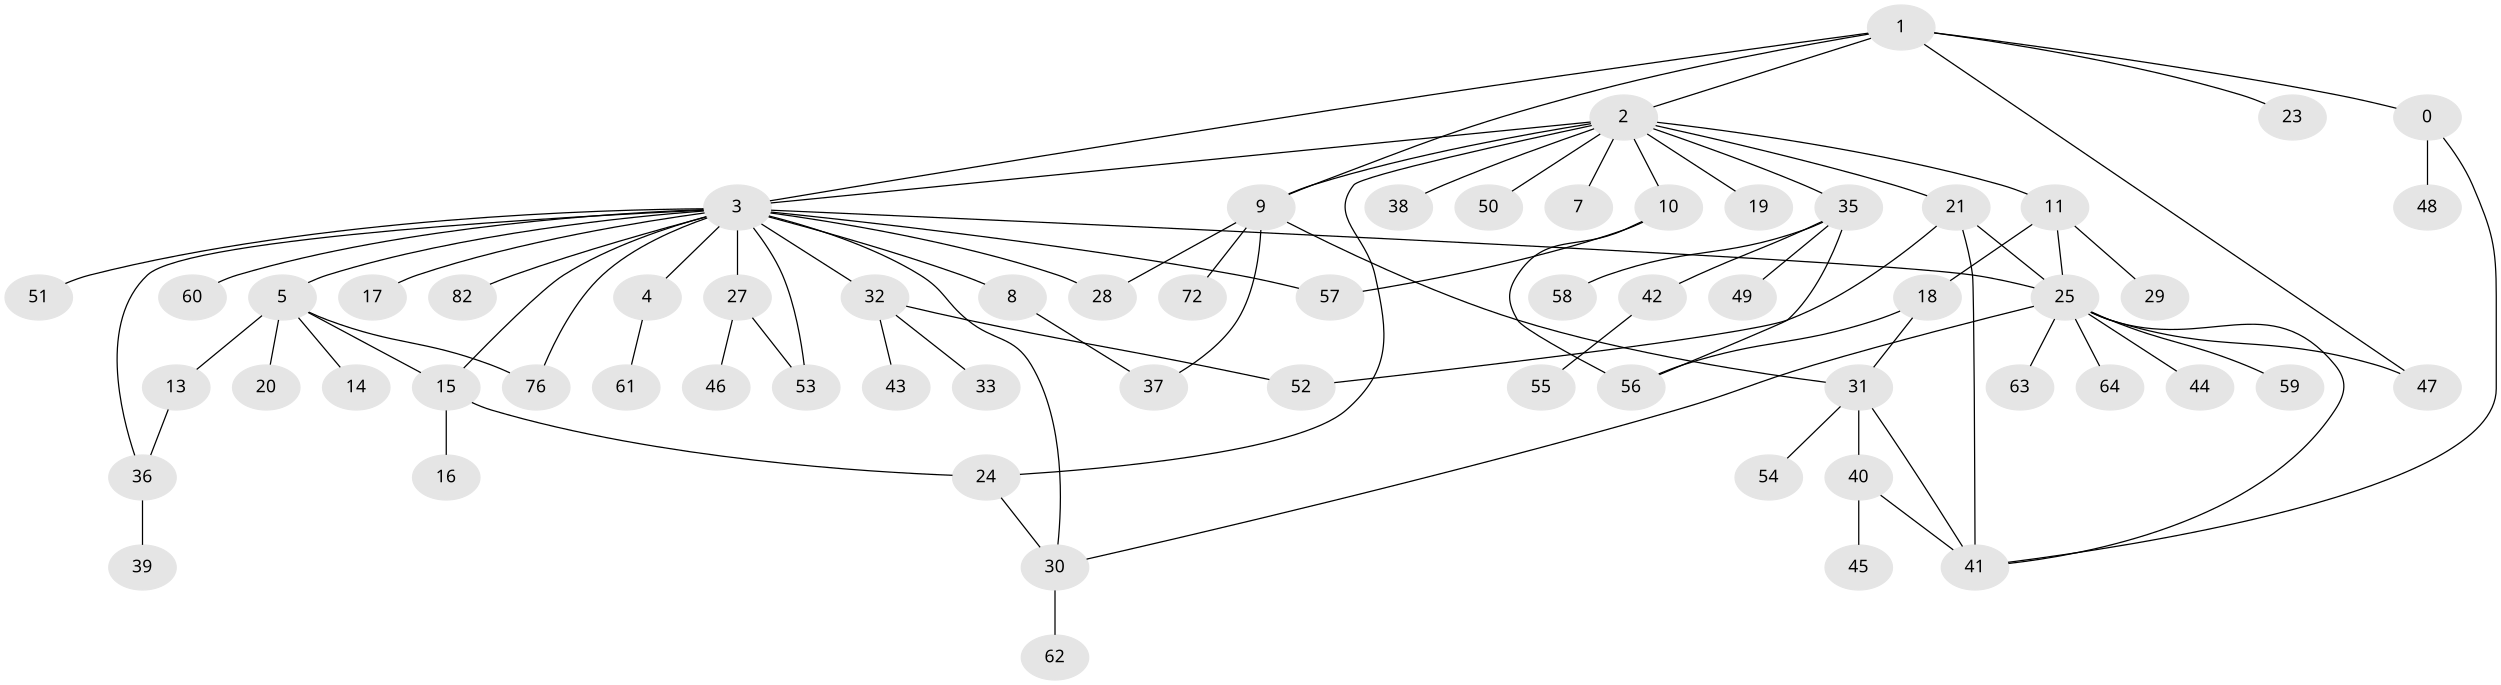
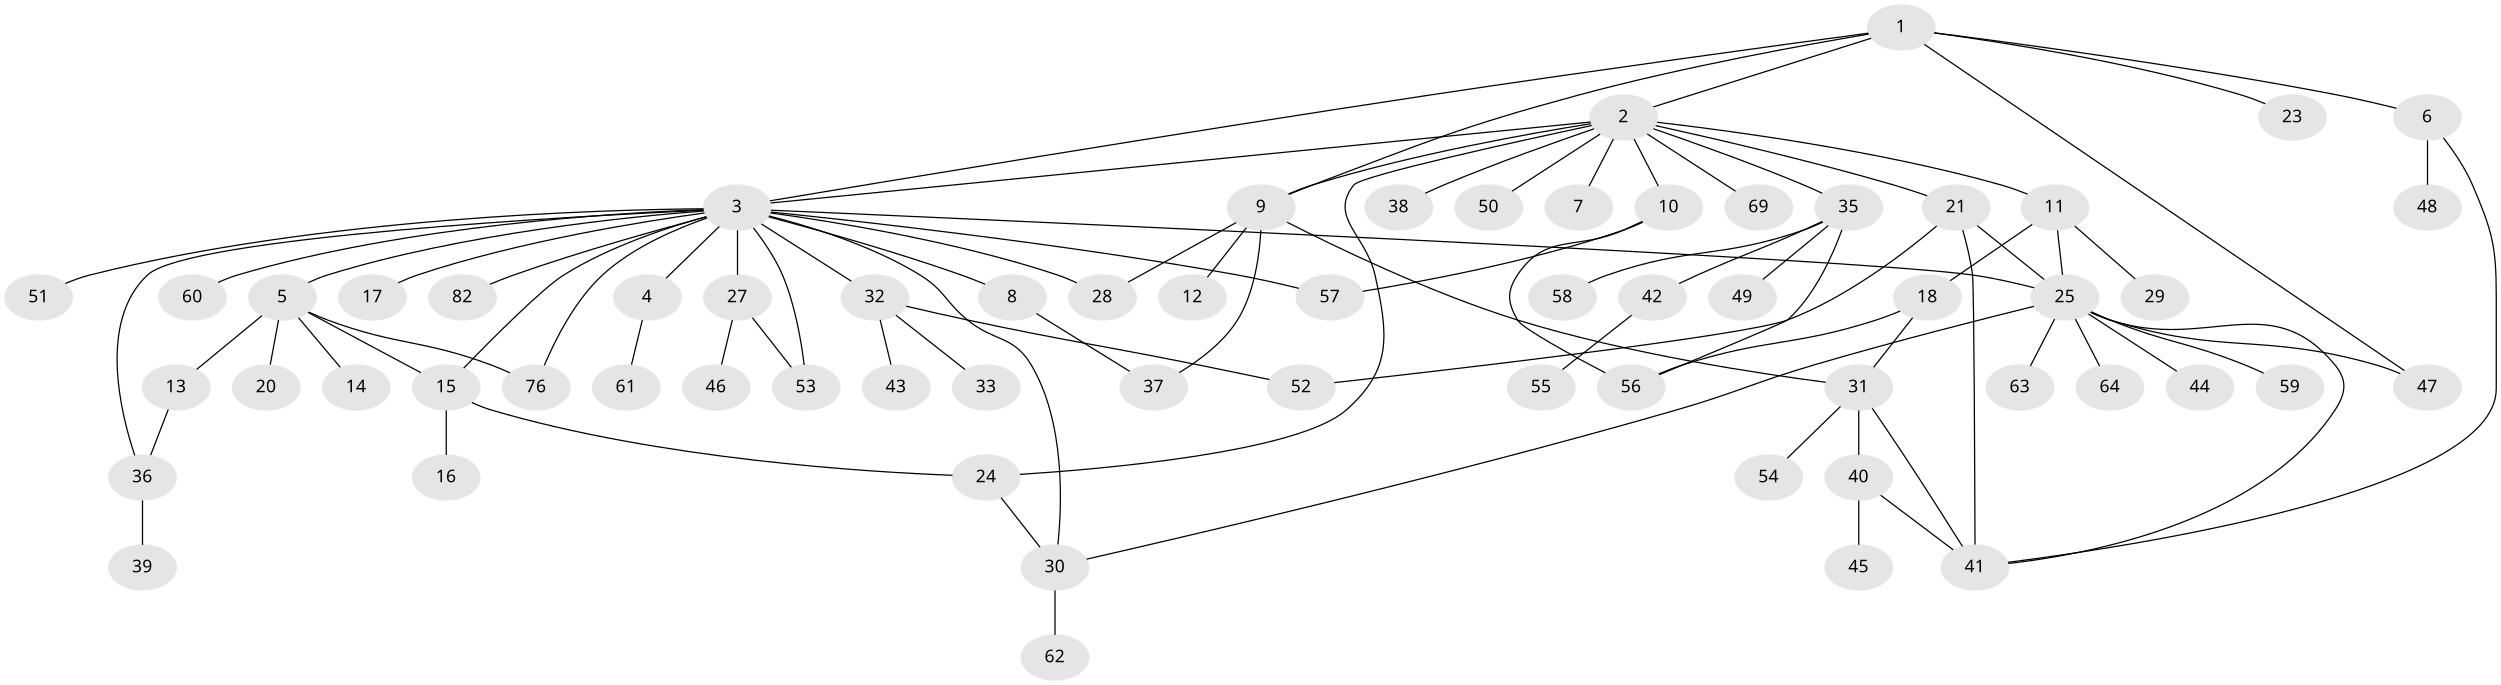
node "0": label "0" -> "6"
node "19": label "19" -> "69"
node "72": label "72" -> "12"
